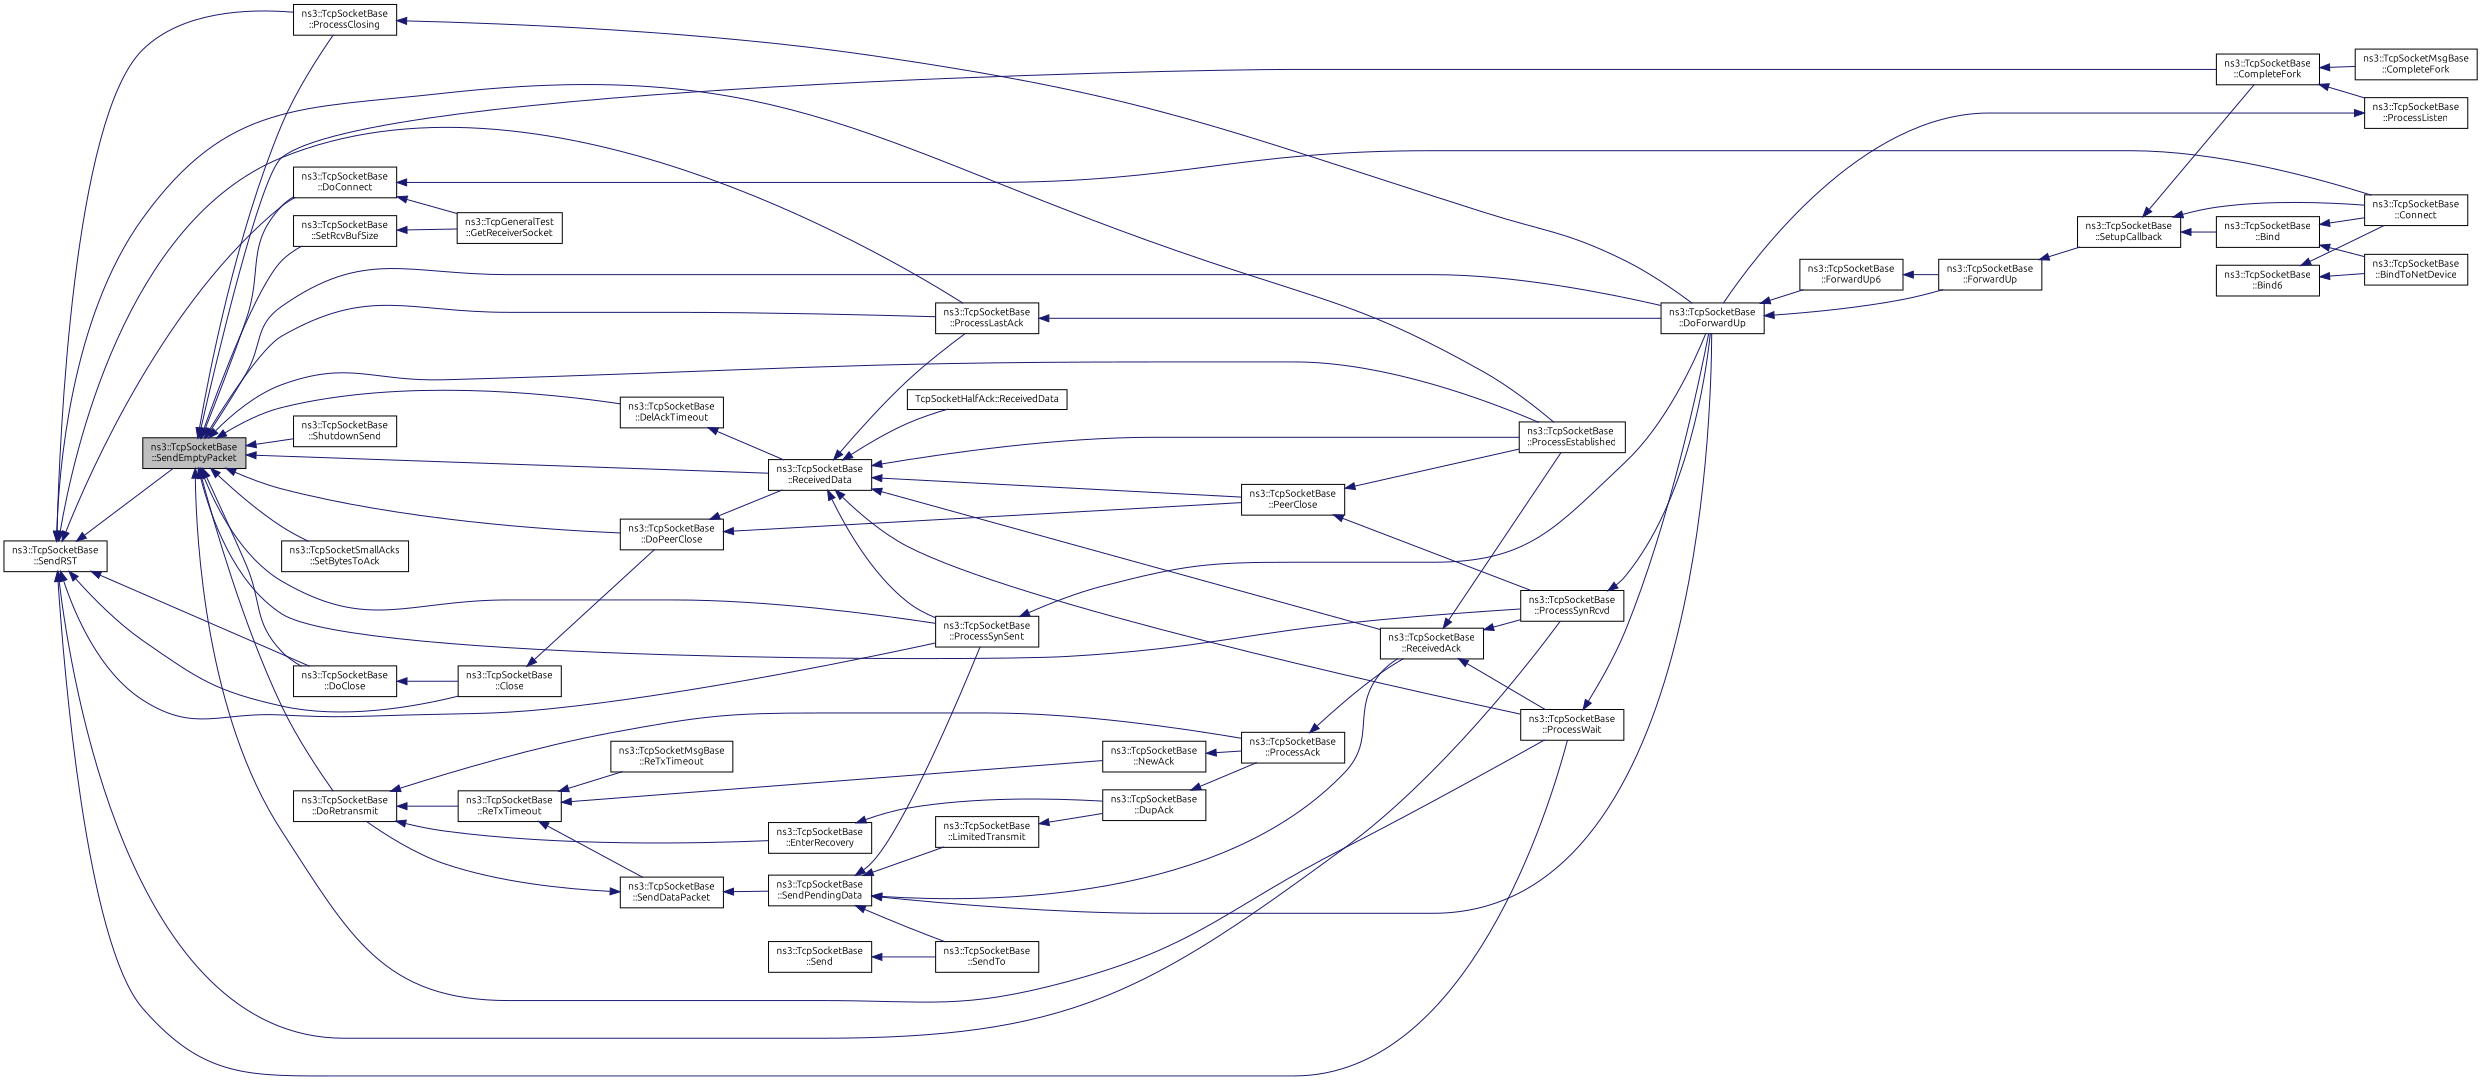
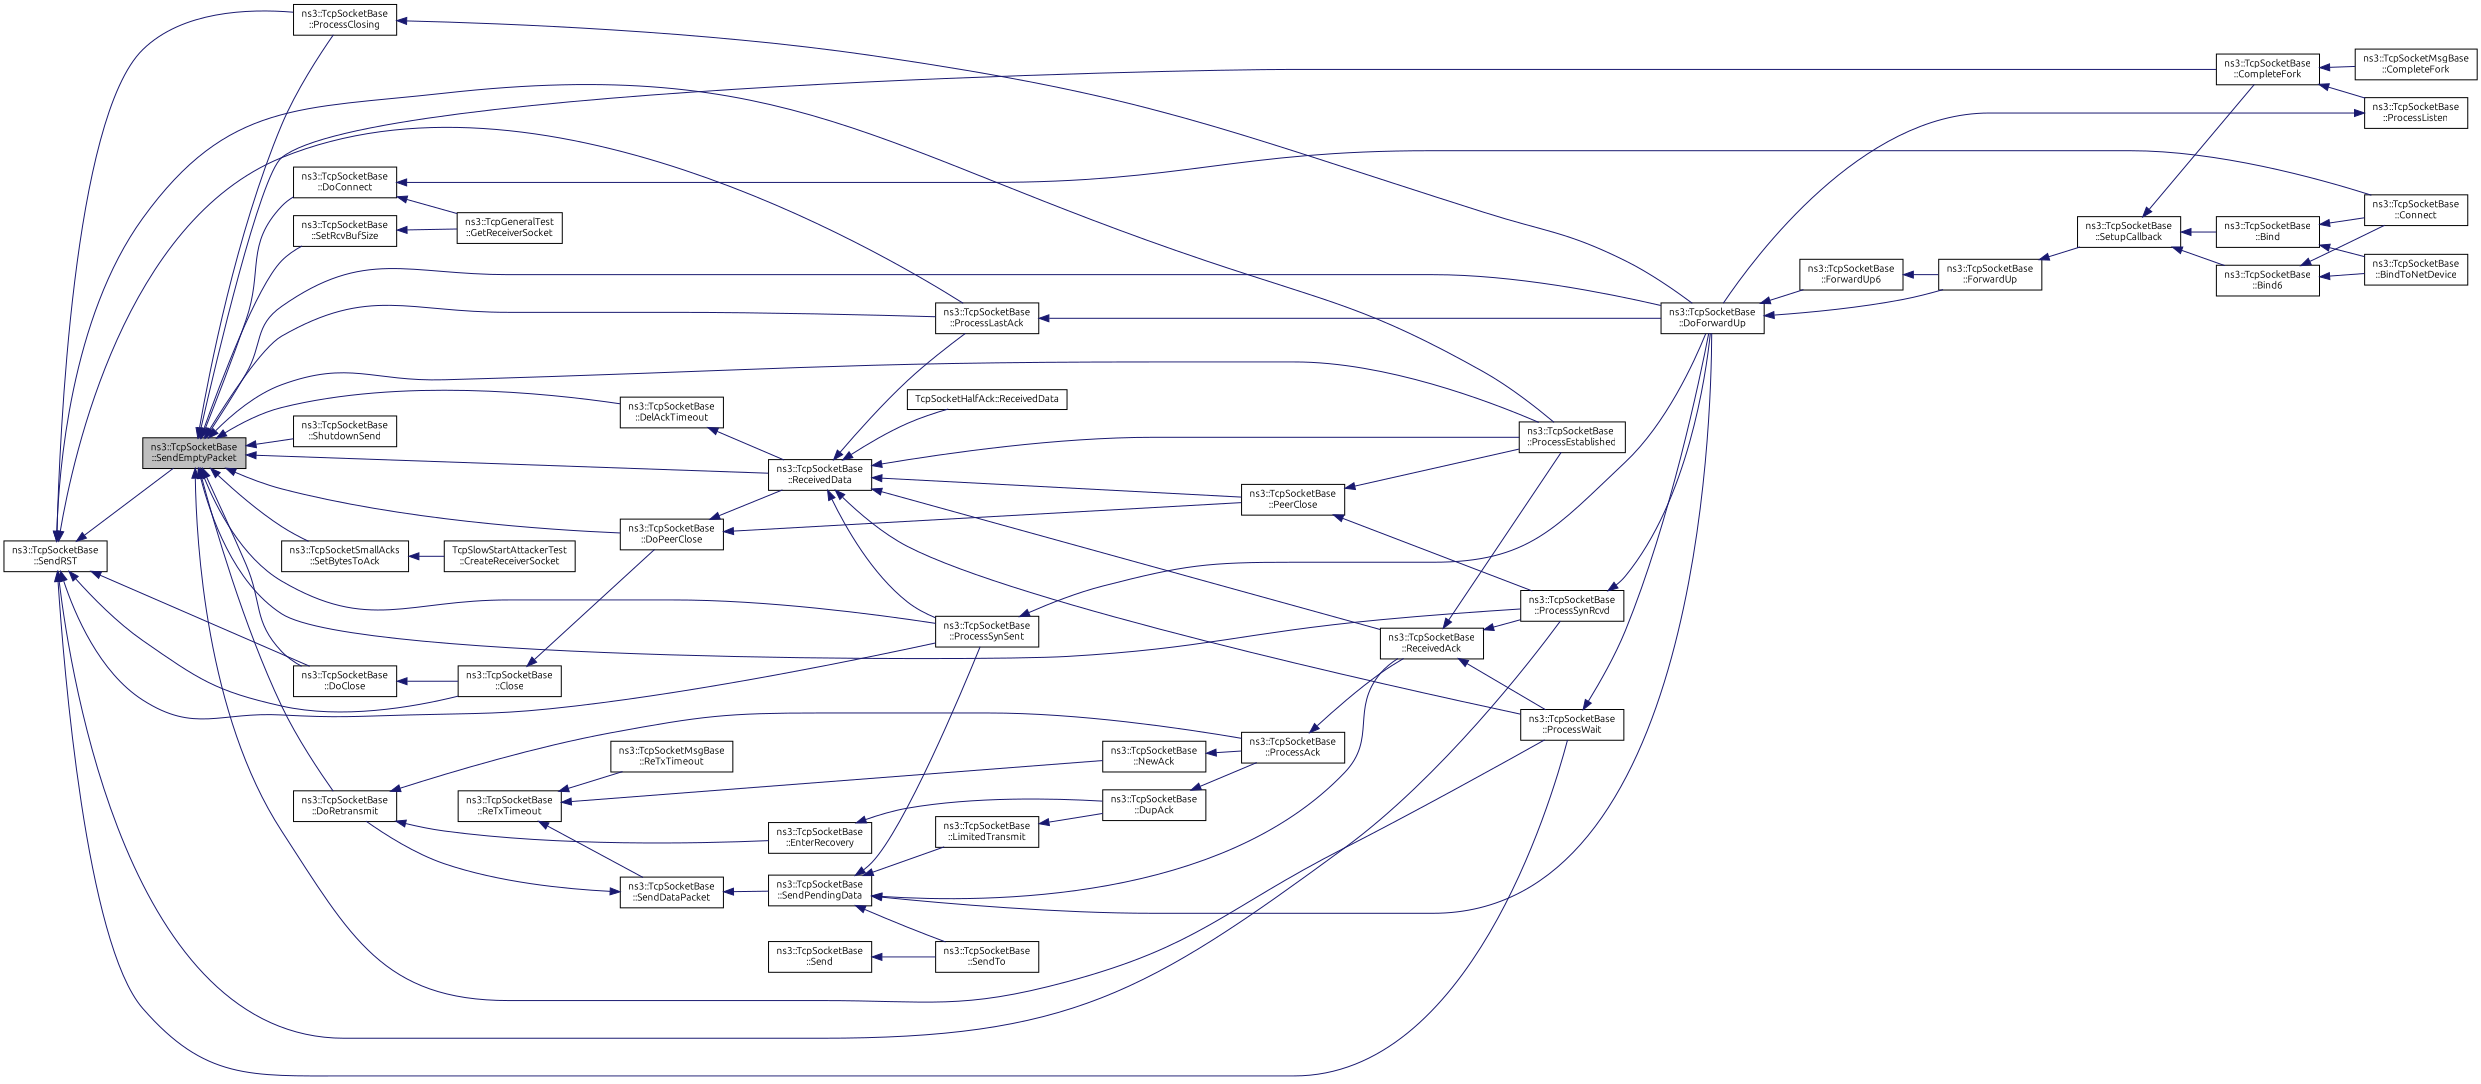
edge "ns3::TcpSocketBase ::Connect" -> "ns3::TcpSocketBase ::SetupCallback": now "ns3::TcpSocketBase ::Bind6" -> "ns3::TcpSocketBase ::SetupCallback"
edge "ns3::TcpSocketBase ::DoConnect" -> "ns3::TcpSocketBase ::SendRST": removed
node "TcpSlowStartAttackerTest ::CreateReceiverSocket": added
edge "ns3::TcpSocketBase ::ReTxTimeout" -> "ns3::TcpSocketBase ::DoRetransmit": removed
